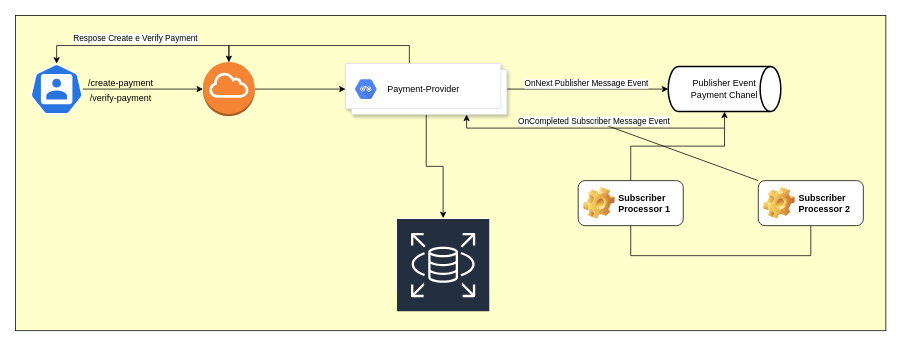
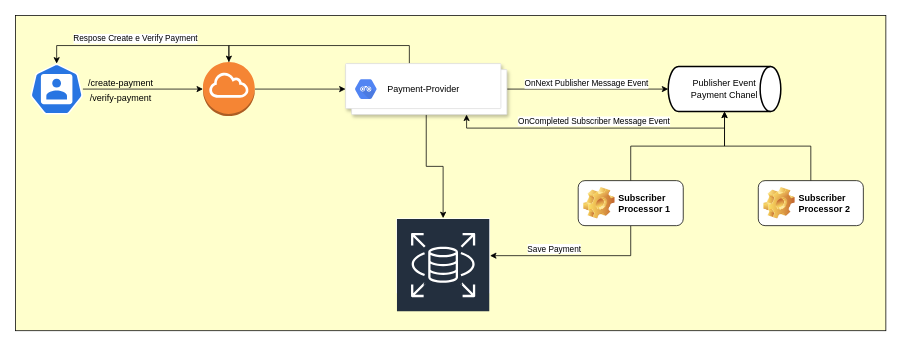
edge "Subscriber Processor 2" -> "OnCompleted Subscriber Message Event": now "Subscriber Processor 2" -> "Publisher Event Payment Chanel"
edge "Subscriber Processor 1" -> "MemoryDB": added, label "Save Payment"
edge "Subscriber Processor 1" -- "Subscriber Processor 2": removed
